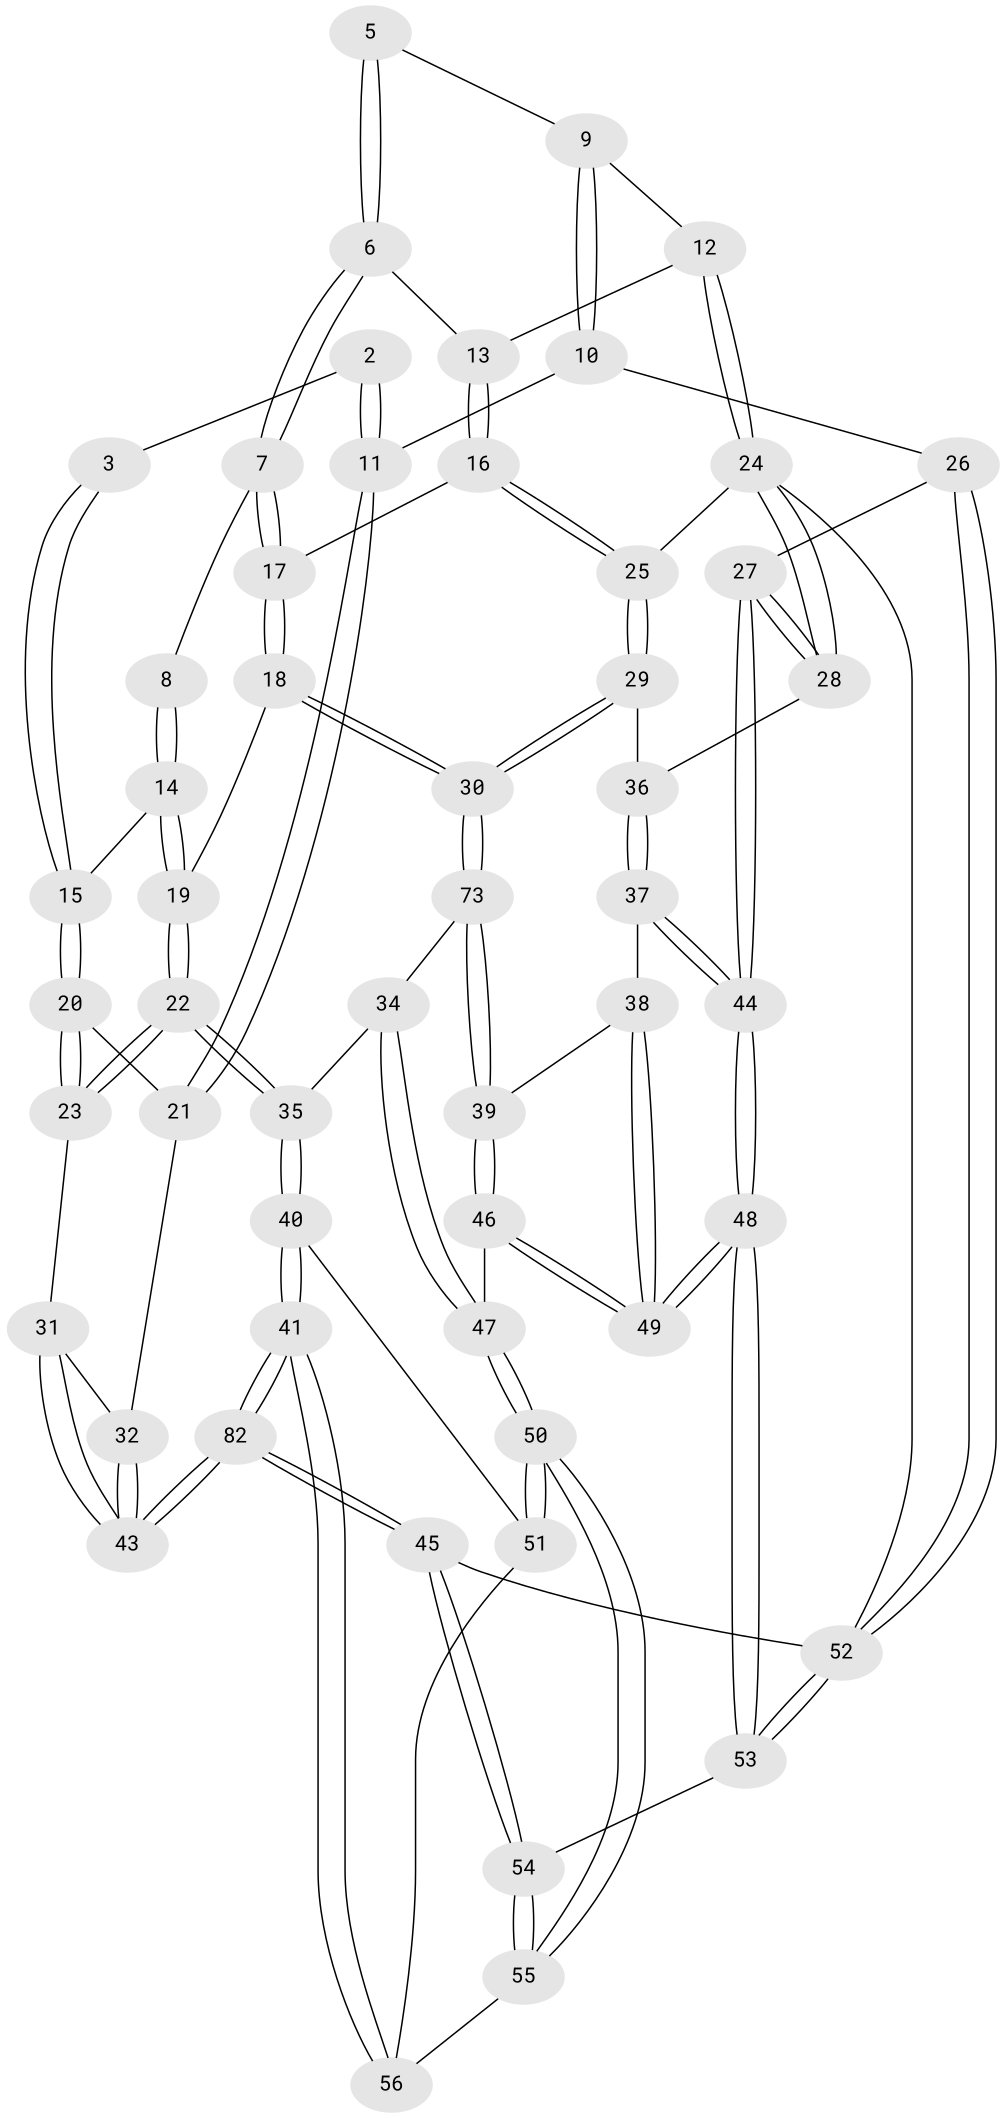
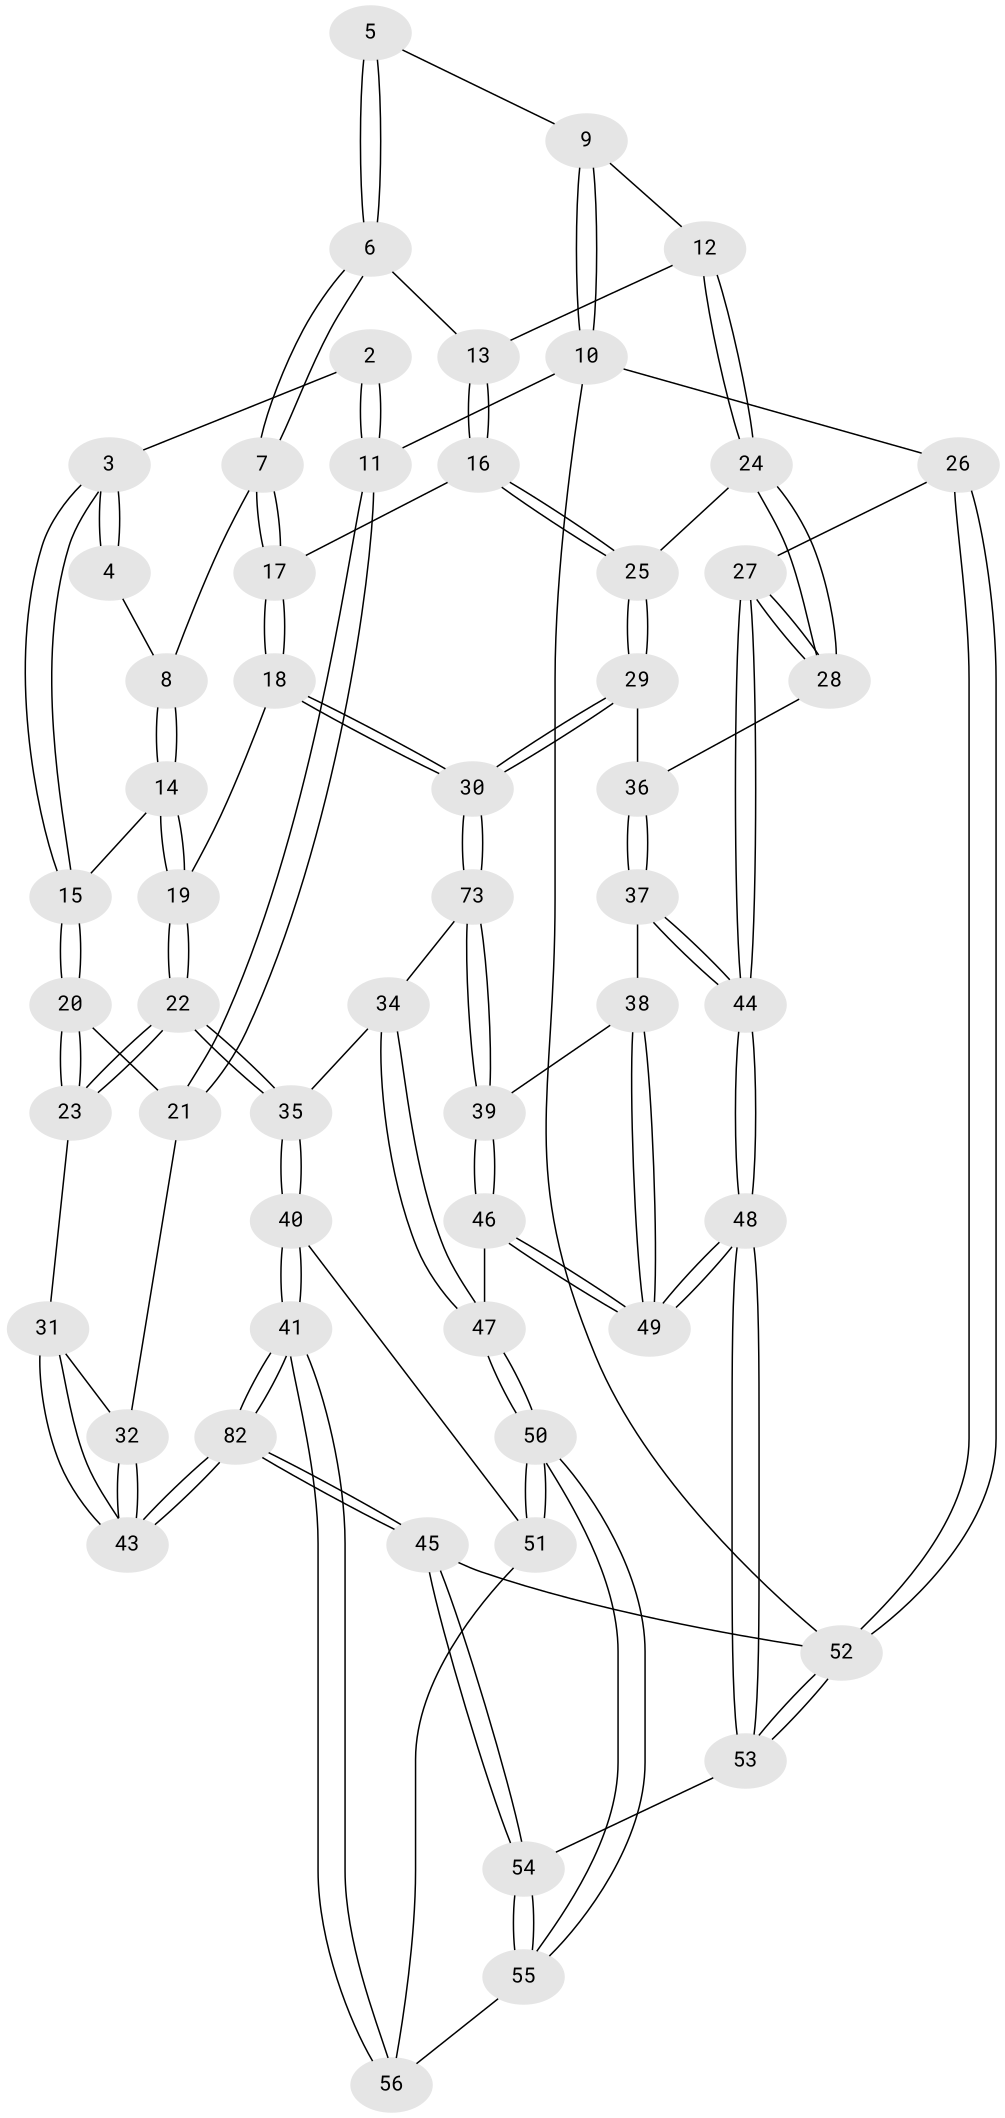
node "4": added
edge "24" -- "52": now "10" -- "52"
